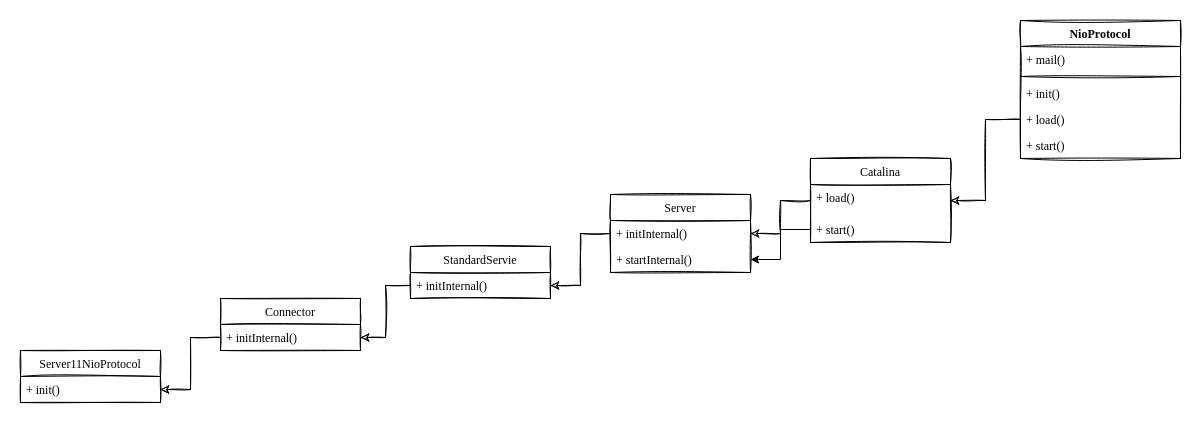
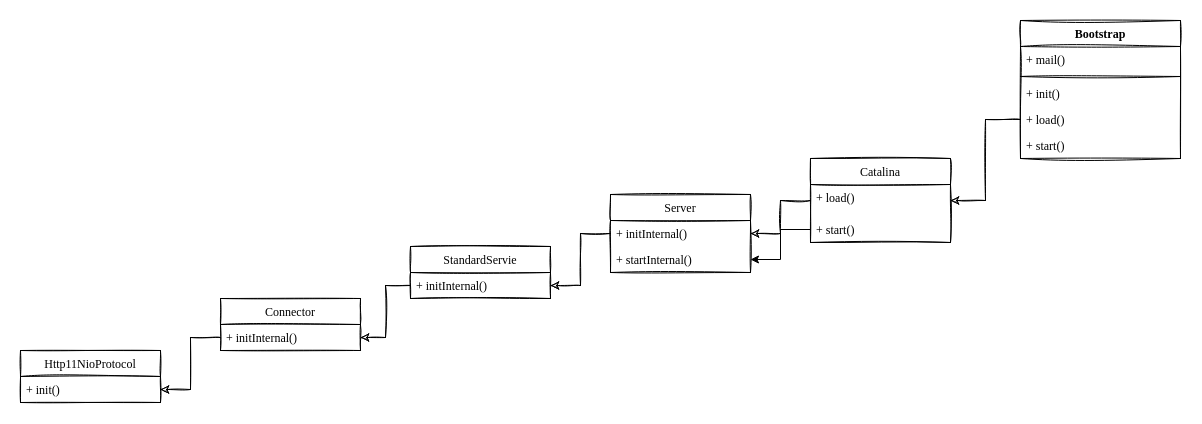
node "NioProtocol": label "NioProtocol" -> "Bootstrap"
node "Server11NioProtocol": label "Server11NioProtocol" -> "Http11NioProtocol"
